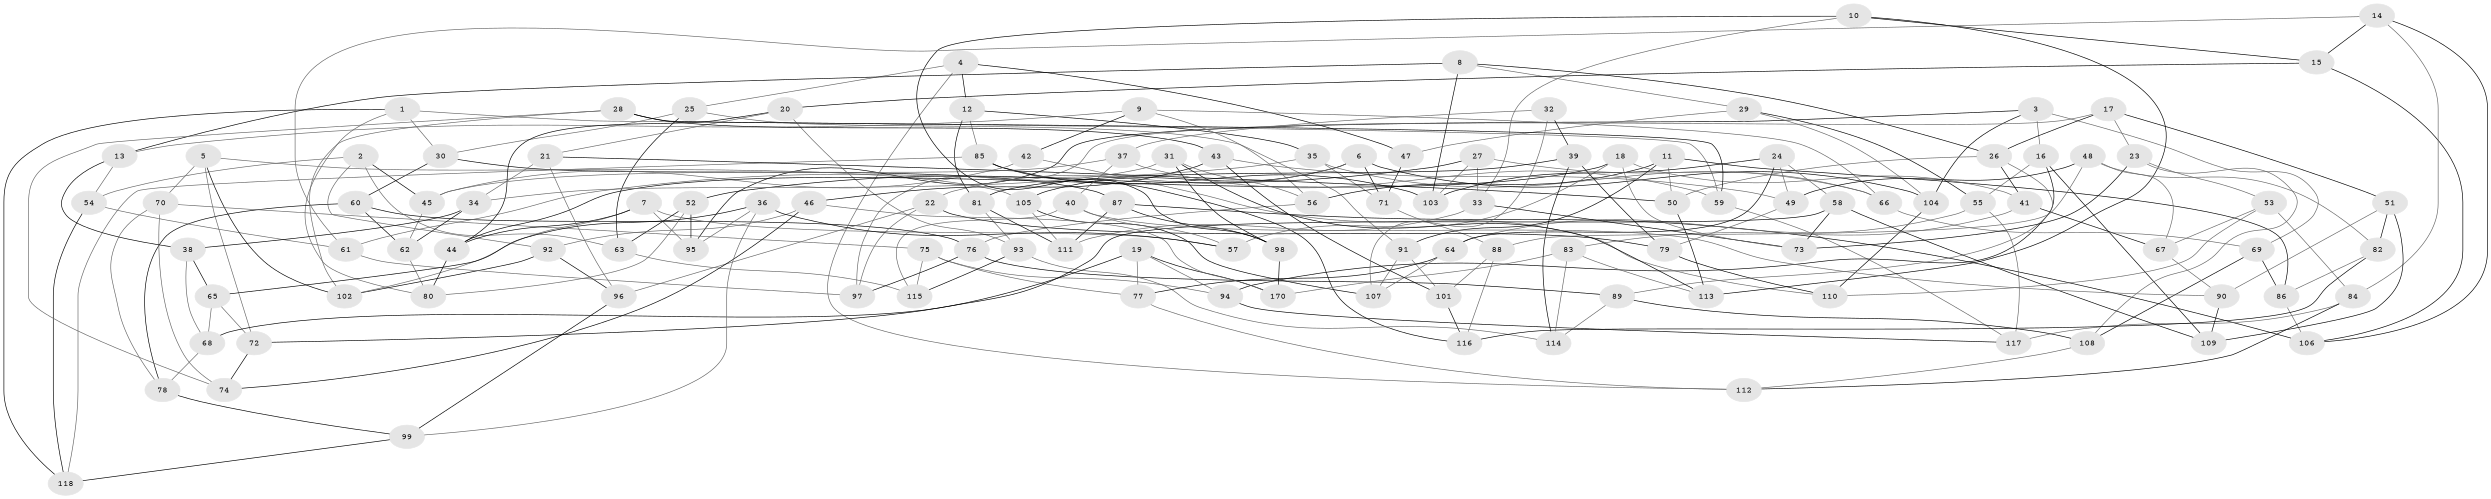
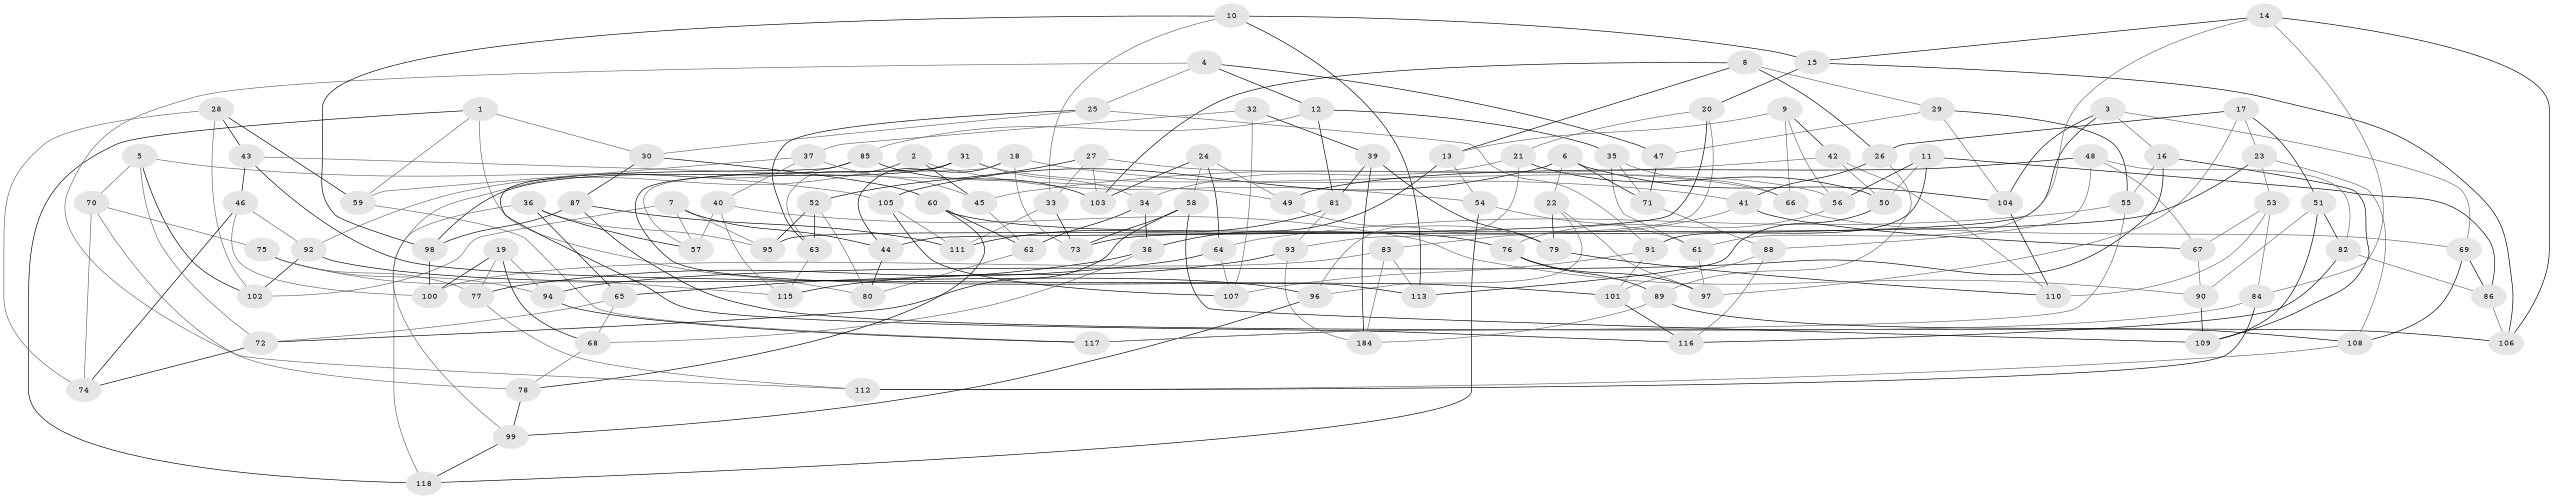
edge "26" -- "50": now "42" -- "50"
node "170": label "170" -> "100"
node "114": label "114" -> "184"
